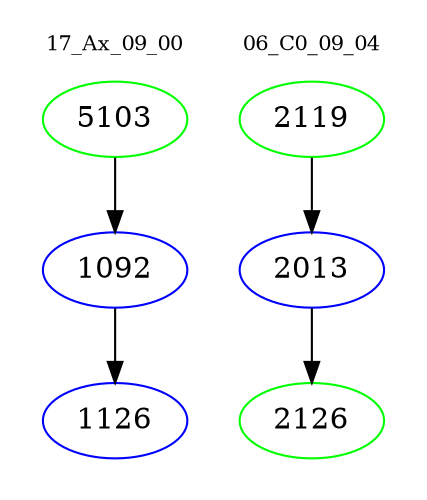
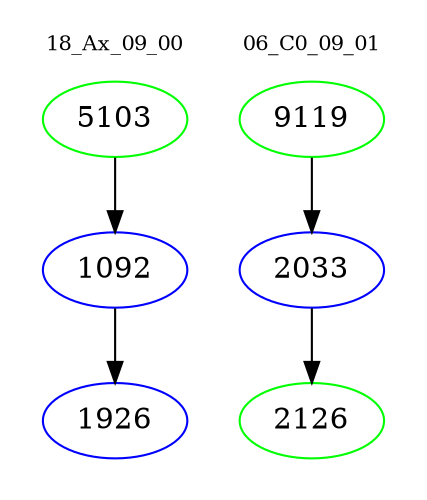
cluster "17_Ax_09_00": label "17_Ax_09_00" -> "18_Ax_09_00"
cluster "06_C0_09_04": label "06_C0_09_04" -> "06_C0_09_01"
node "2119": label "2119" -> "9119"
node "2013": label "2013" -> "2033"
node "1126": label "1126" -> "1926"
